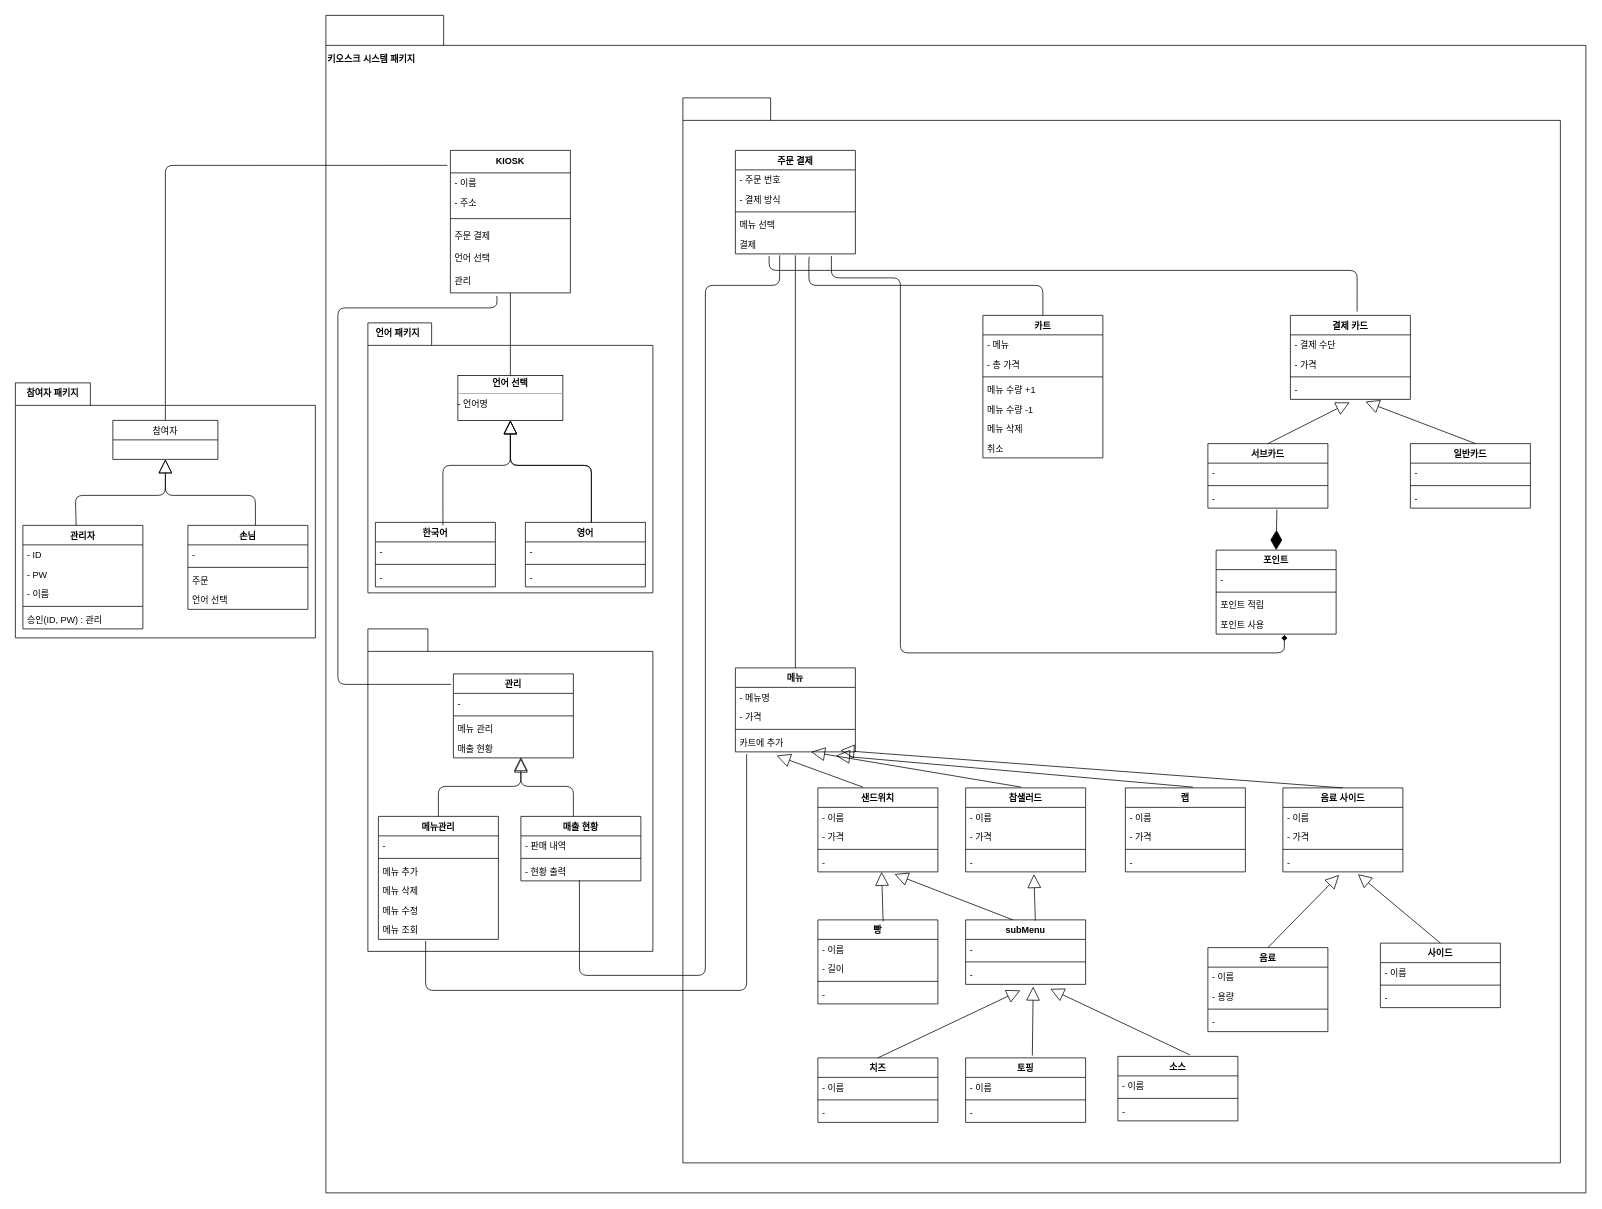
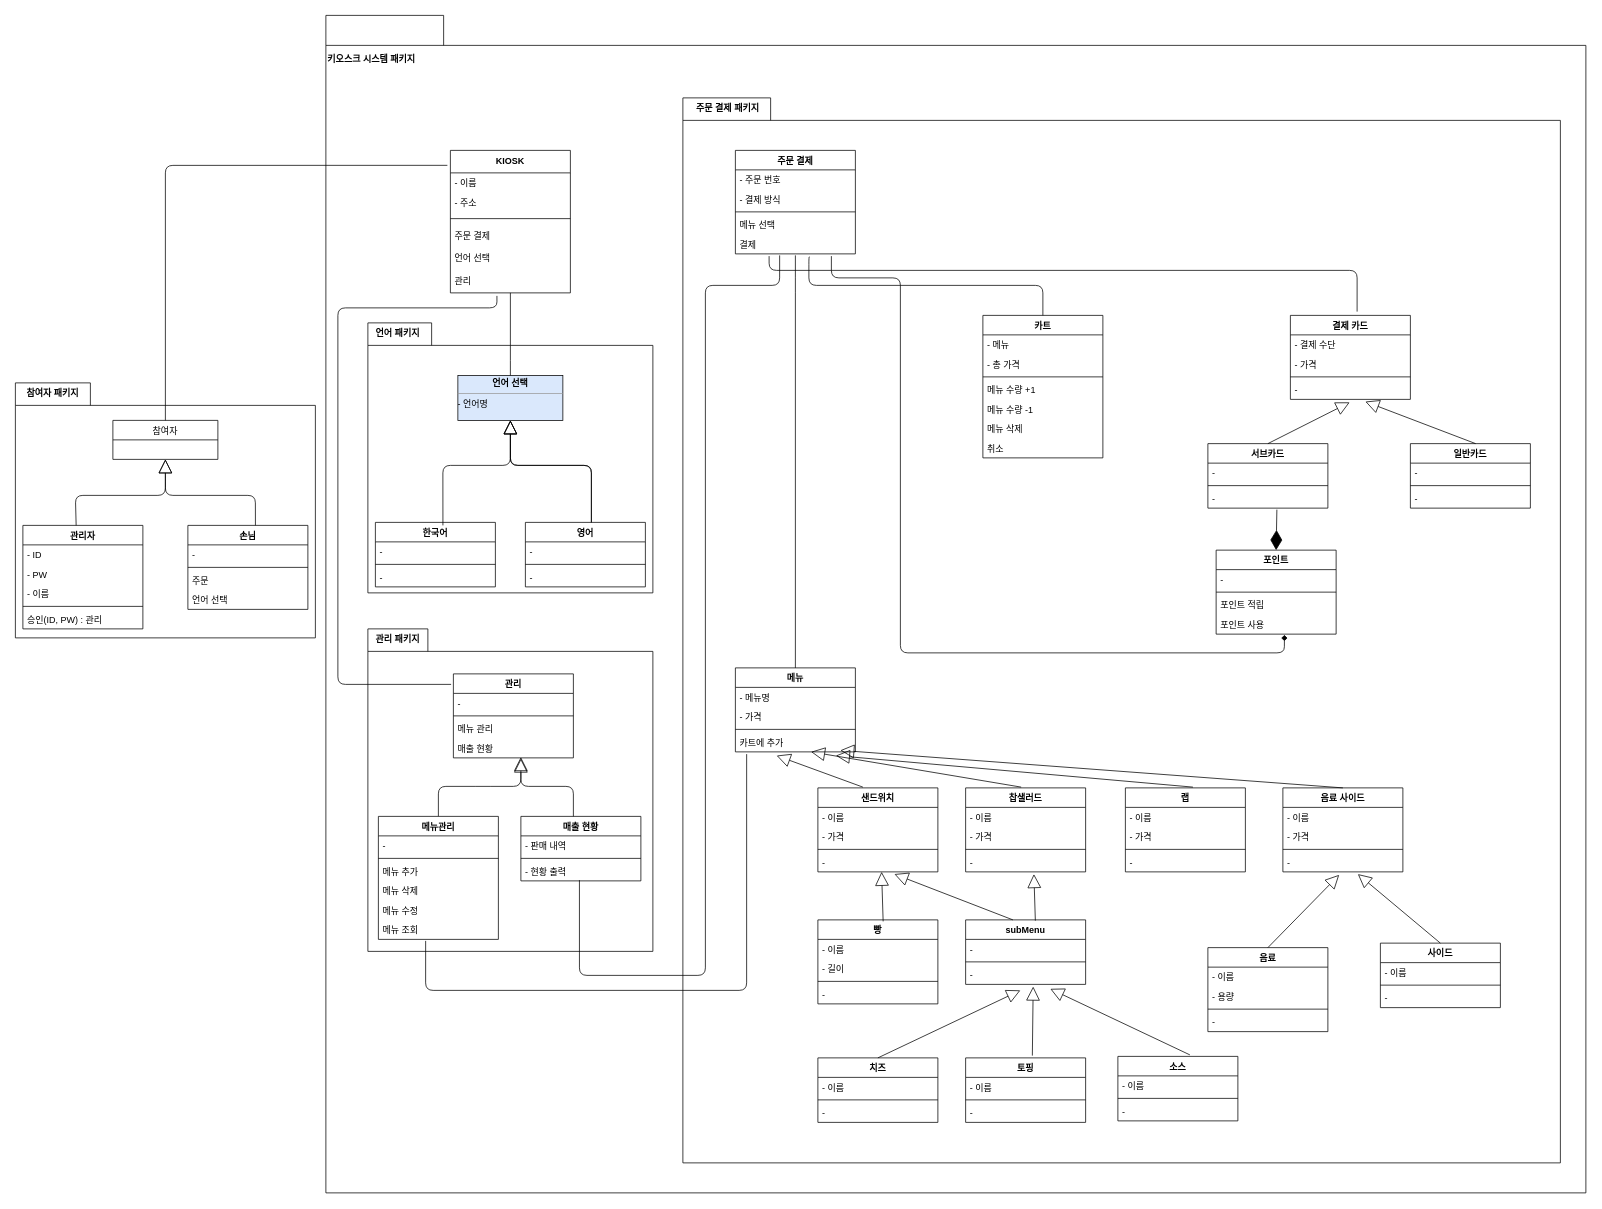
node "주문 결제 패키지": added
node "언어 선택 - 언어명": fillcolor #ffffff -> #dae8fc
node "관리 패키지": added
